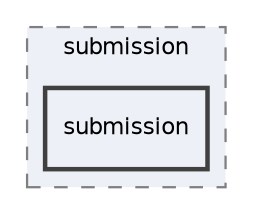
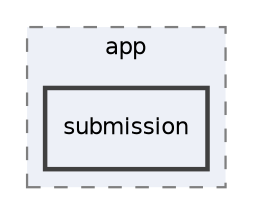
cluster "submission": label "submission" -> "app"
